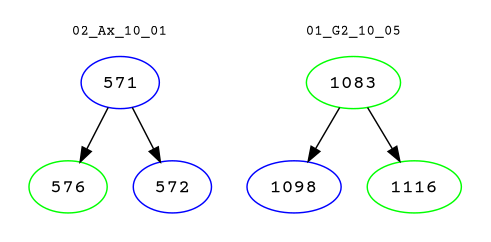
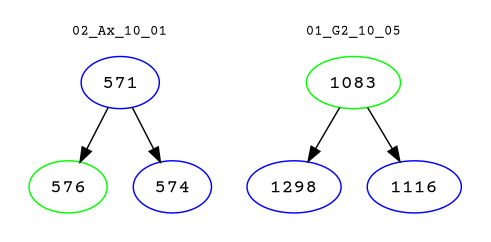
node "572": label "572" -> "574"
node "1098": label "1098" -> "1298"
node "1116": color green -> blue
